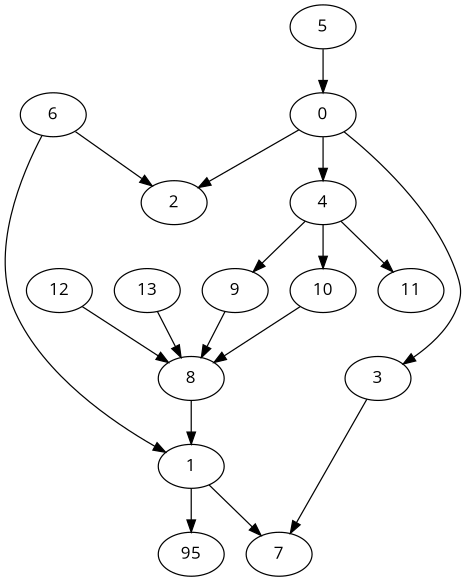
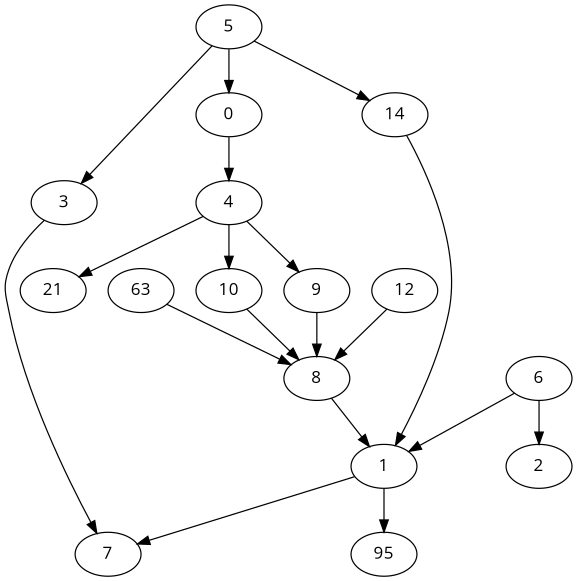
node "14": added
edge "0" -> "2": removed
edge "0" -> "3": now "5" -> "3"
node "13": label "13" -> "63"
node "11": label "11" -> "21"
